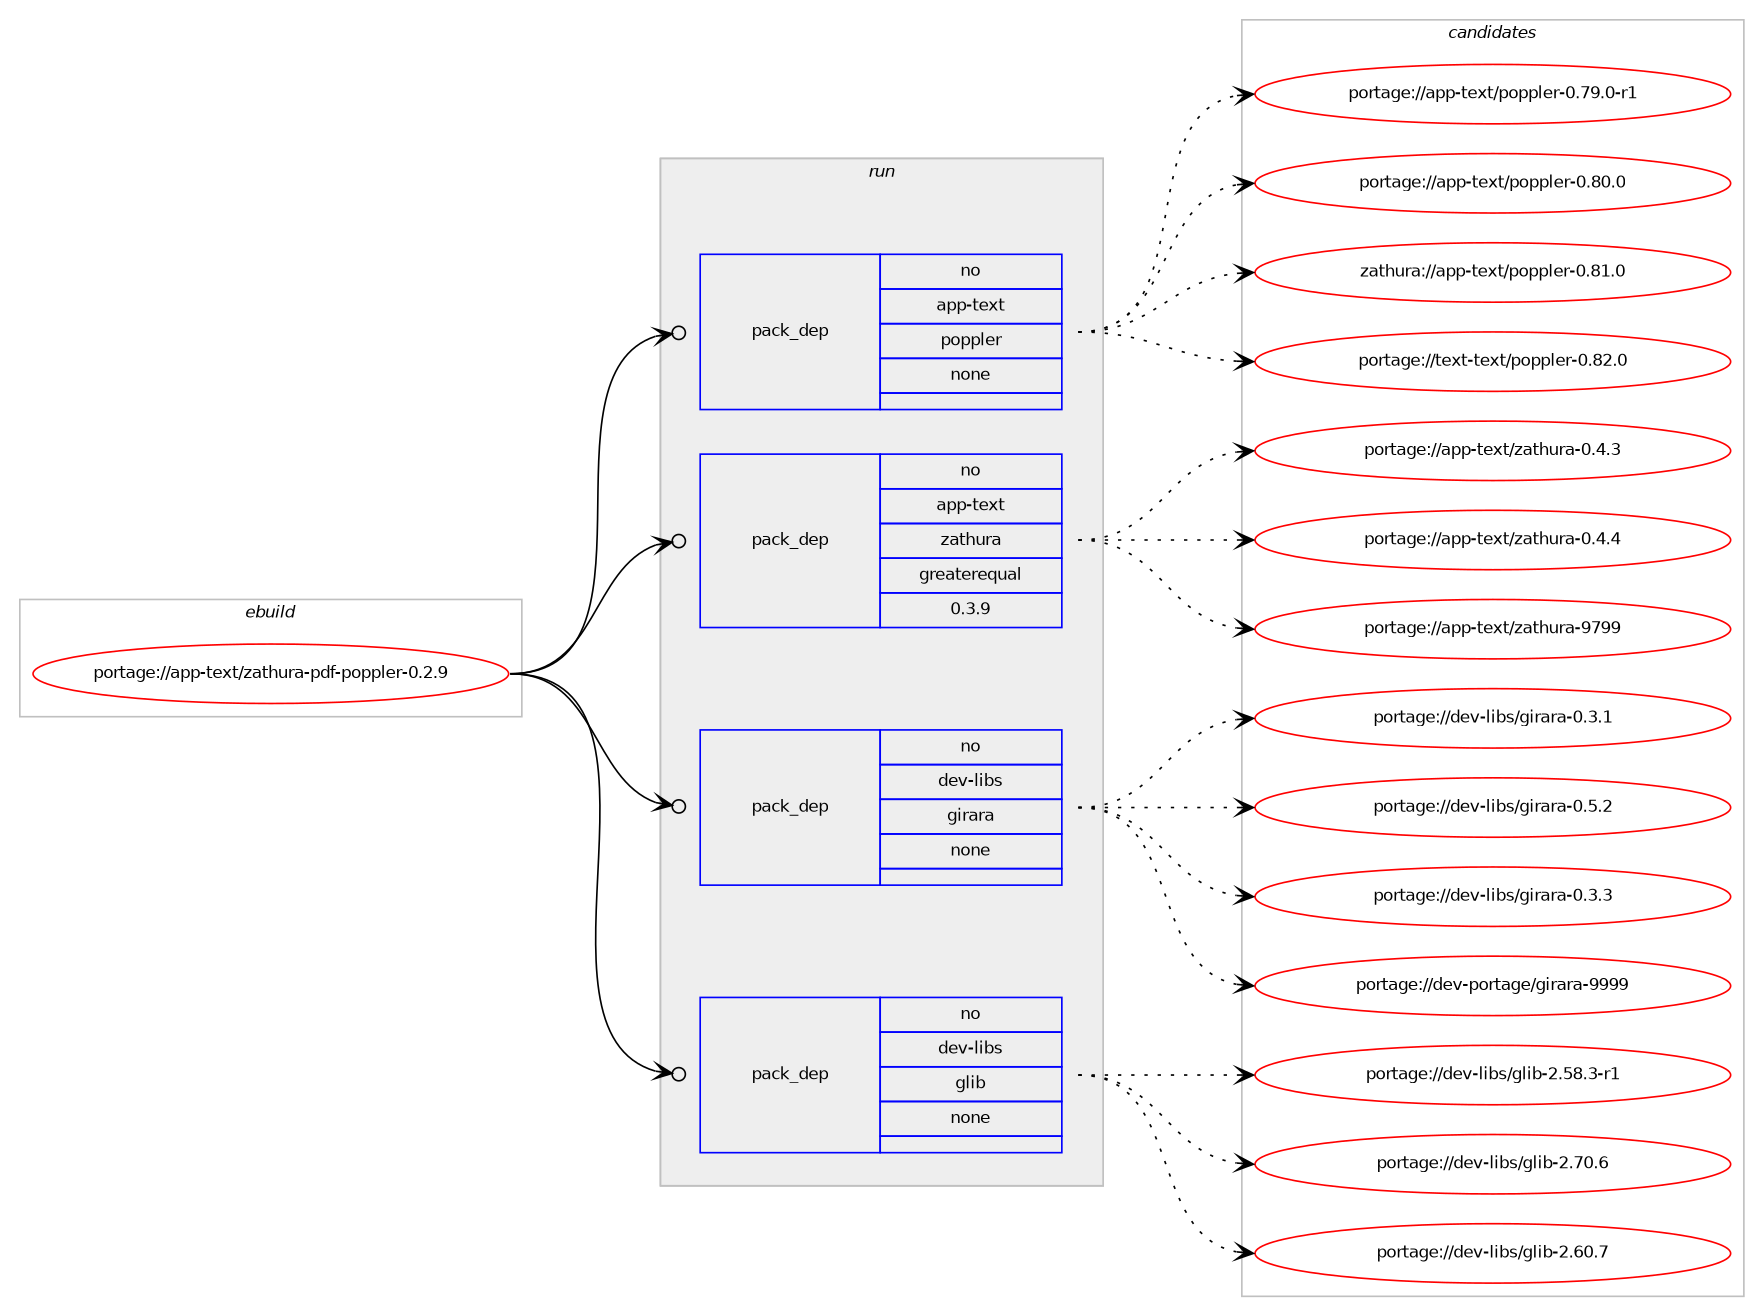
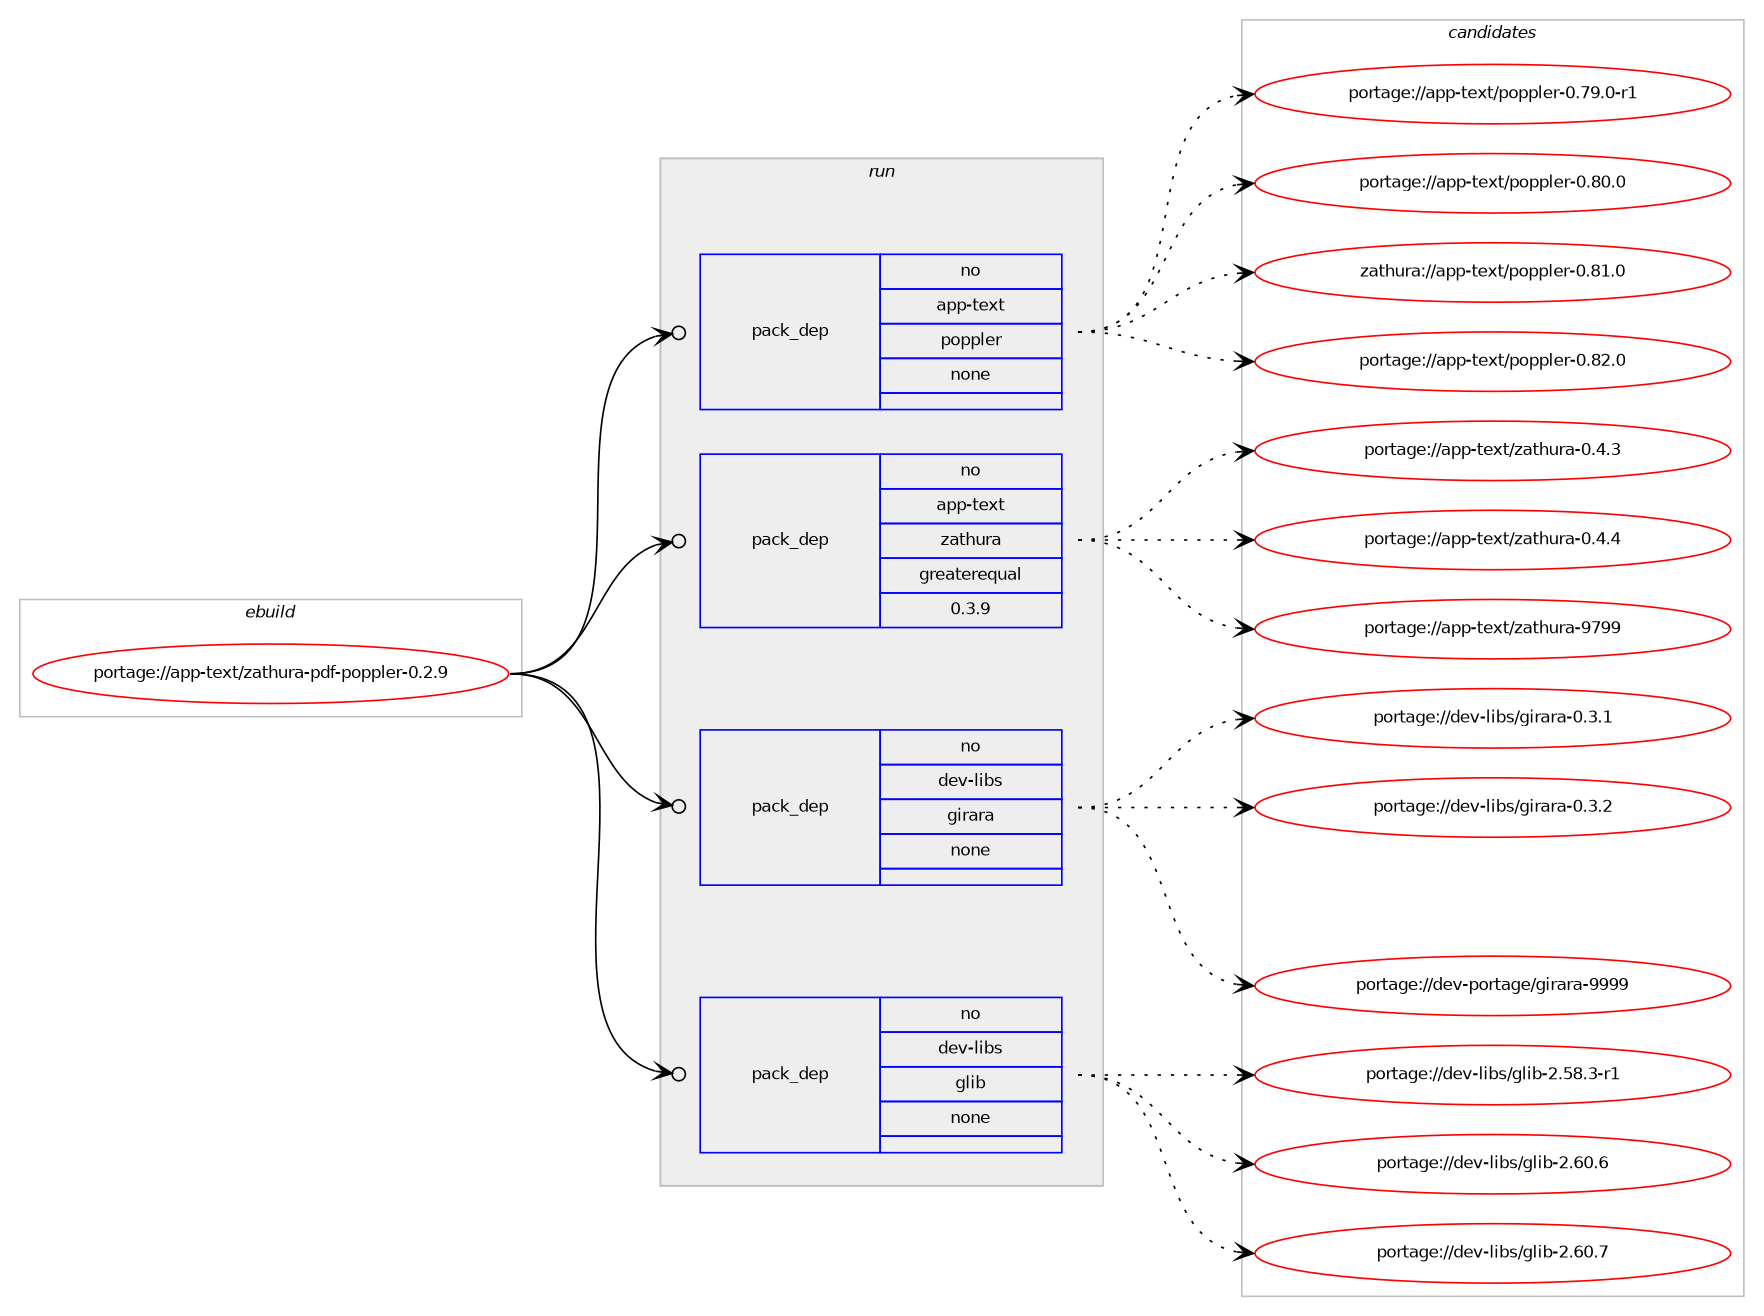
node "portage://text-text/poppler-0.82.0": label "portage://text-text/poppler-0.82.0" -> "portage://app-text/poppler-0.82.0"
node "portage://dev-libs/girara-0.5.2": label "portage://dev-libs/girara-0.5.2" -> "portage://dev-libs/girara-0.3.2"
node "portage://dev-libs/girara-0.3.3": removed
node "portage://dev-libs/glib-2.70.6": label "portage://dev-libs/glib-2.70.6" -> "portage://dev-libs/glib-2.60.6"
